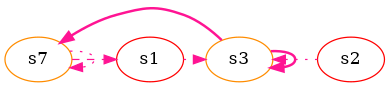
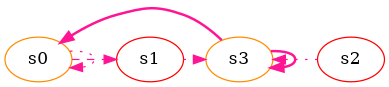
node "s7": label "s7" -> "s0"
